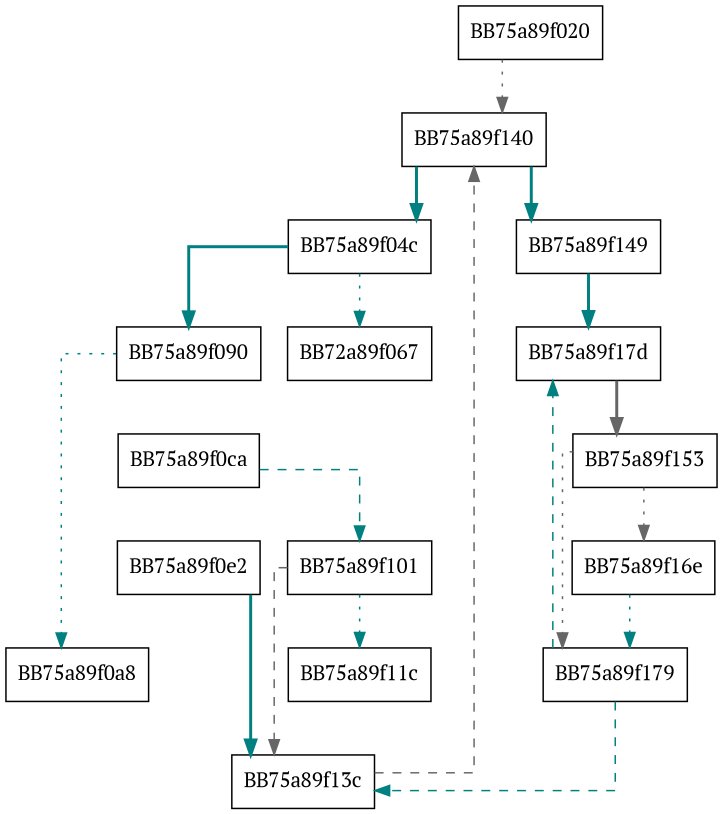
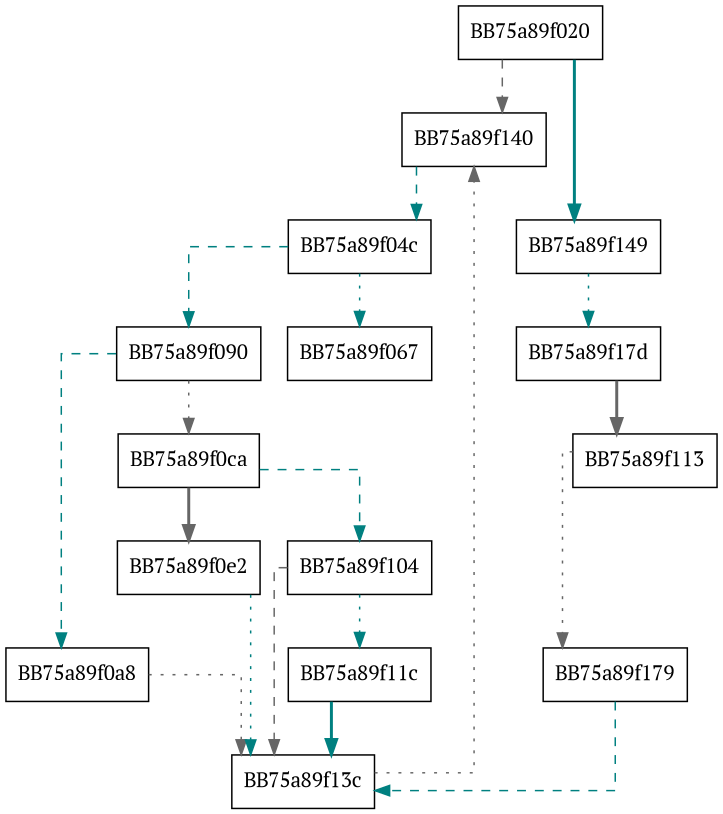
edge "BB75a89f020" -> "BB75a89f140": style dotted -> dashed
edge "BB75a89f140" -> "BB75a89f04c": style bold -> dashed
edge "BB75a89f140" -> "BB75a89f149": now "BB75a89f020" -> "BB75a89f149"
edge "BB75a89f04c" -> "BB75a89f090": style bold -> dashed
edge "BB75a89f149" -> "BB75a89f17d": style bold -> dotted
node "BB72a89f067": label "BB72a89f067" -> "BB75a89f067"
edge "BB75a89f090" -> "BB75a89f0ca": added
node "BB75a89f153": label "BB75a89f153" -> "BB75a89f113"
edge "BB75a89f090" -> "BB75a89f0a8": style dotted -> dashed
edge "BB75a89f0ca" -> "BB75a89f0e2": added
edge "BB75a89f179" -> "BB75a89f17d": removed
edge "BB75a89f13c" -> "BB75a89f140": style dashed -> dotted
node "BB75a89f101": label "BB75a89f101" -> "BB75a89f104"
node "BB75a89f16e": removed
edge "BB75a89f0e2" -> "BB75a89f13c": style bold -> dotted
edge "BB75a89f0a8" -> "BB75a89f13c": added
edge "BB75a89f11c" -> "BB75a89f13c": added
